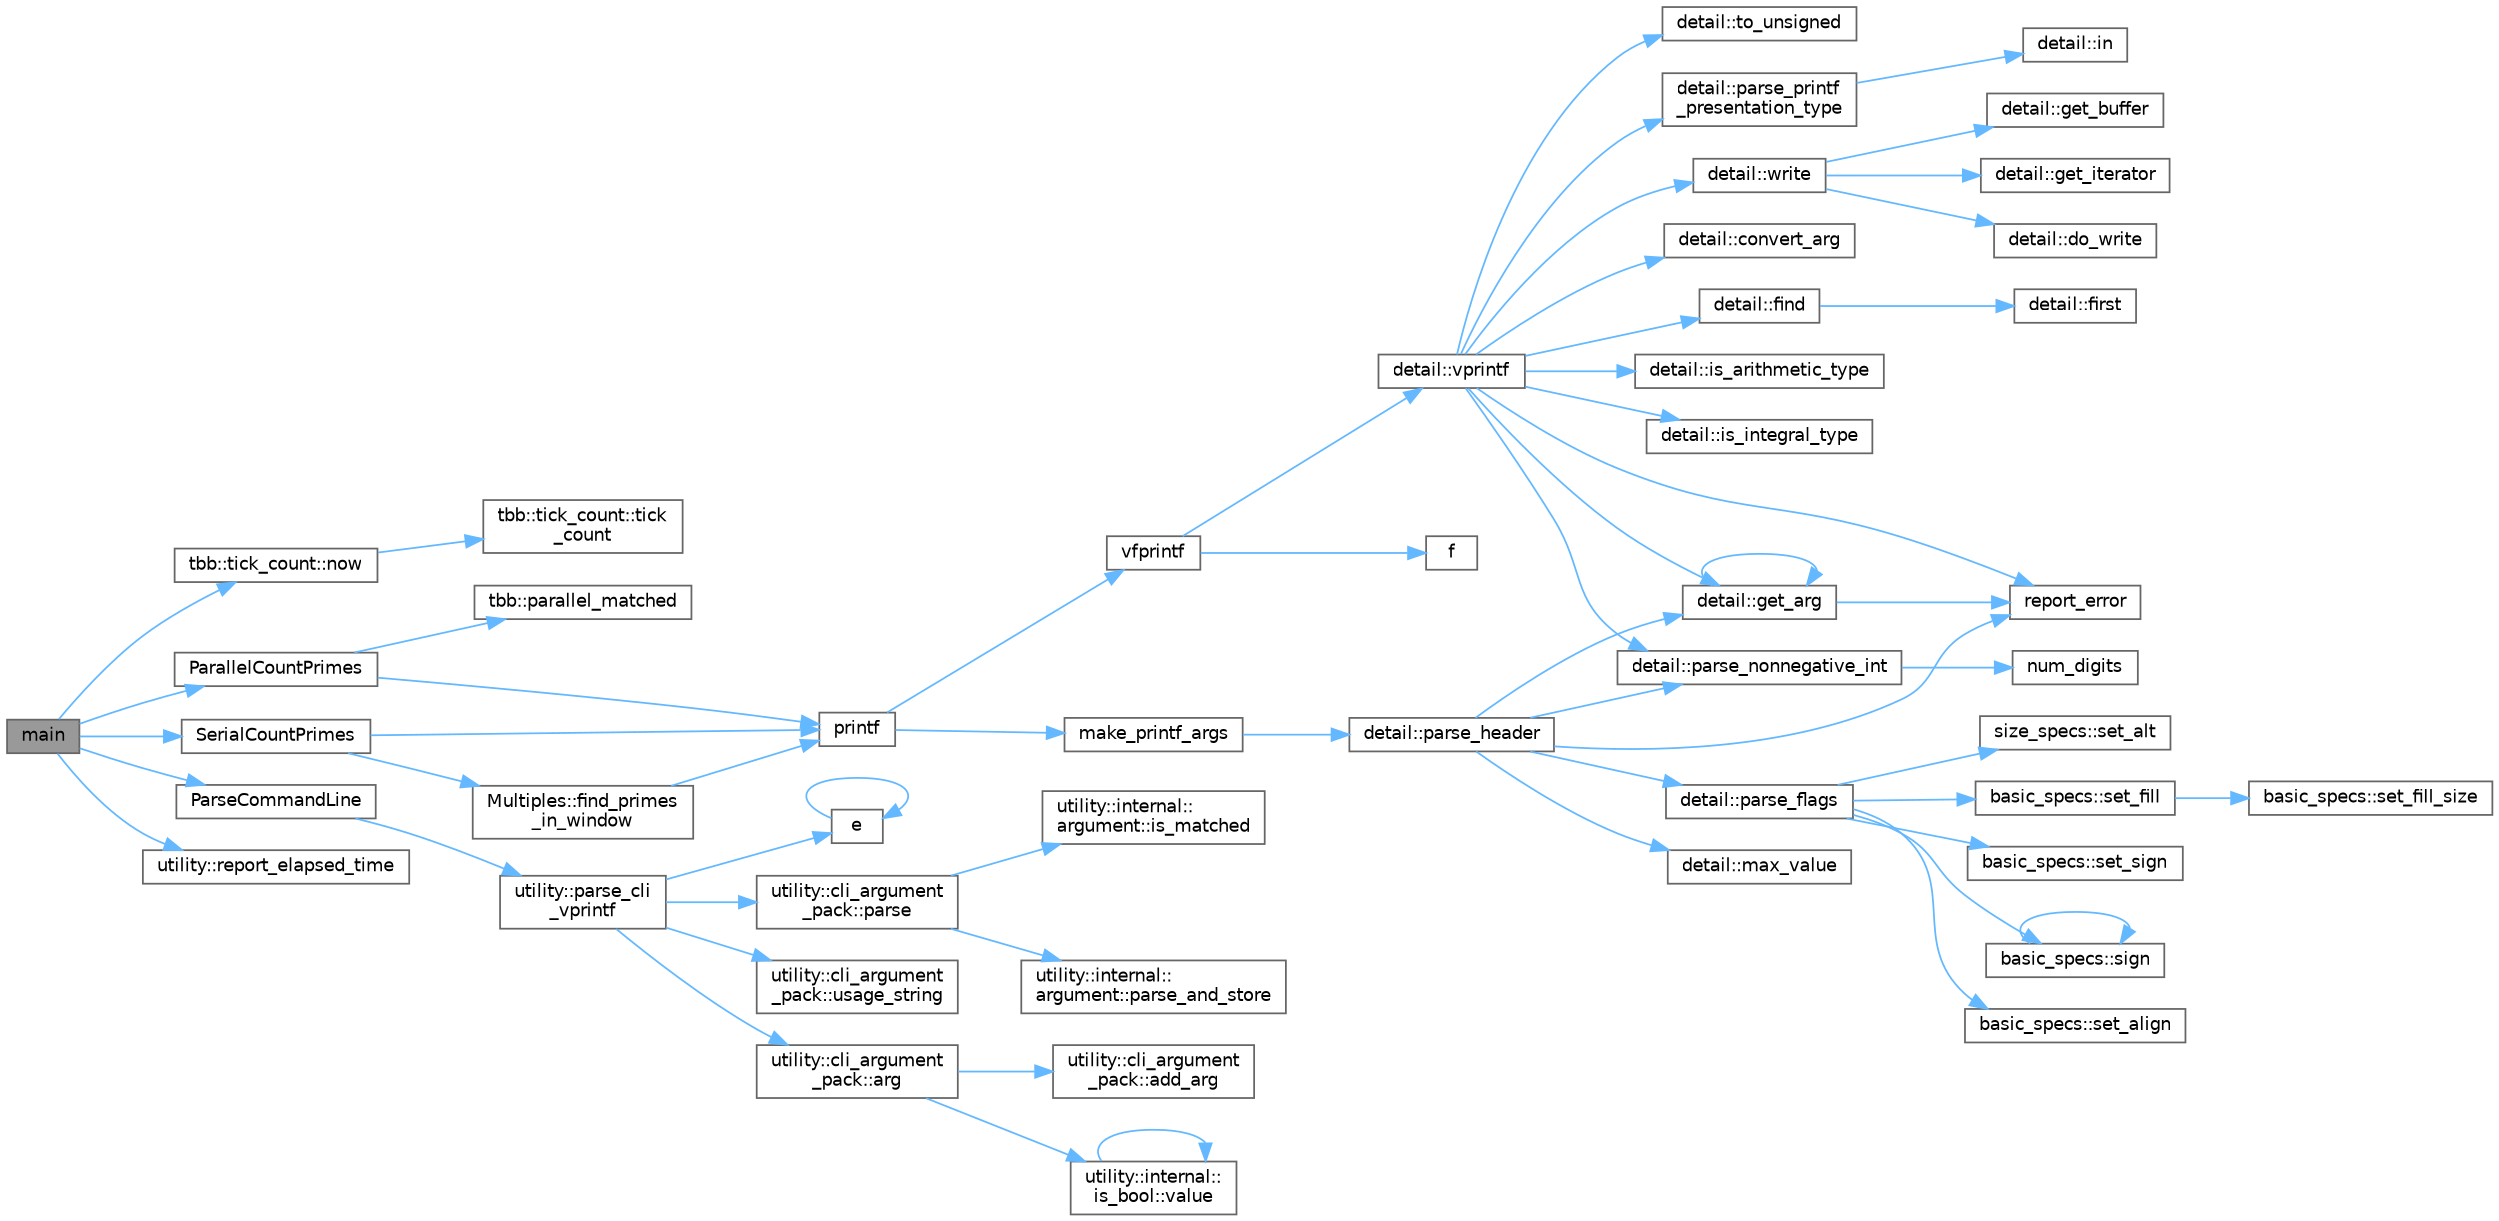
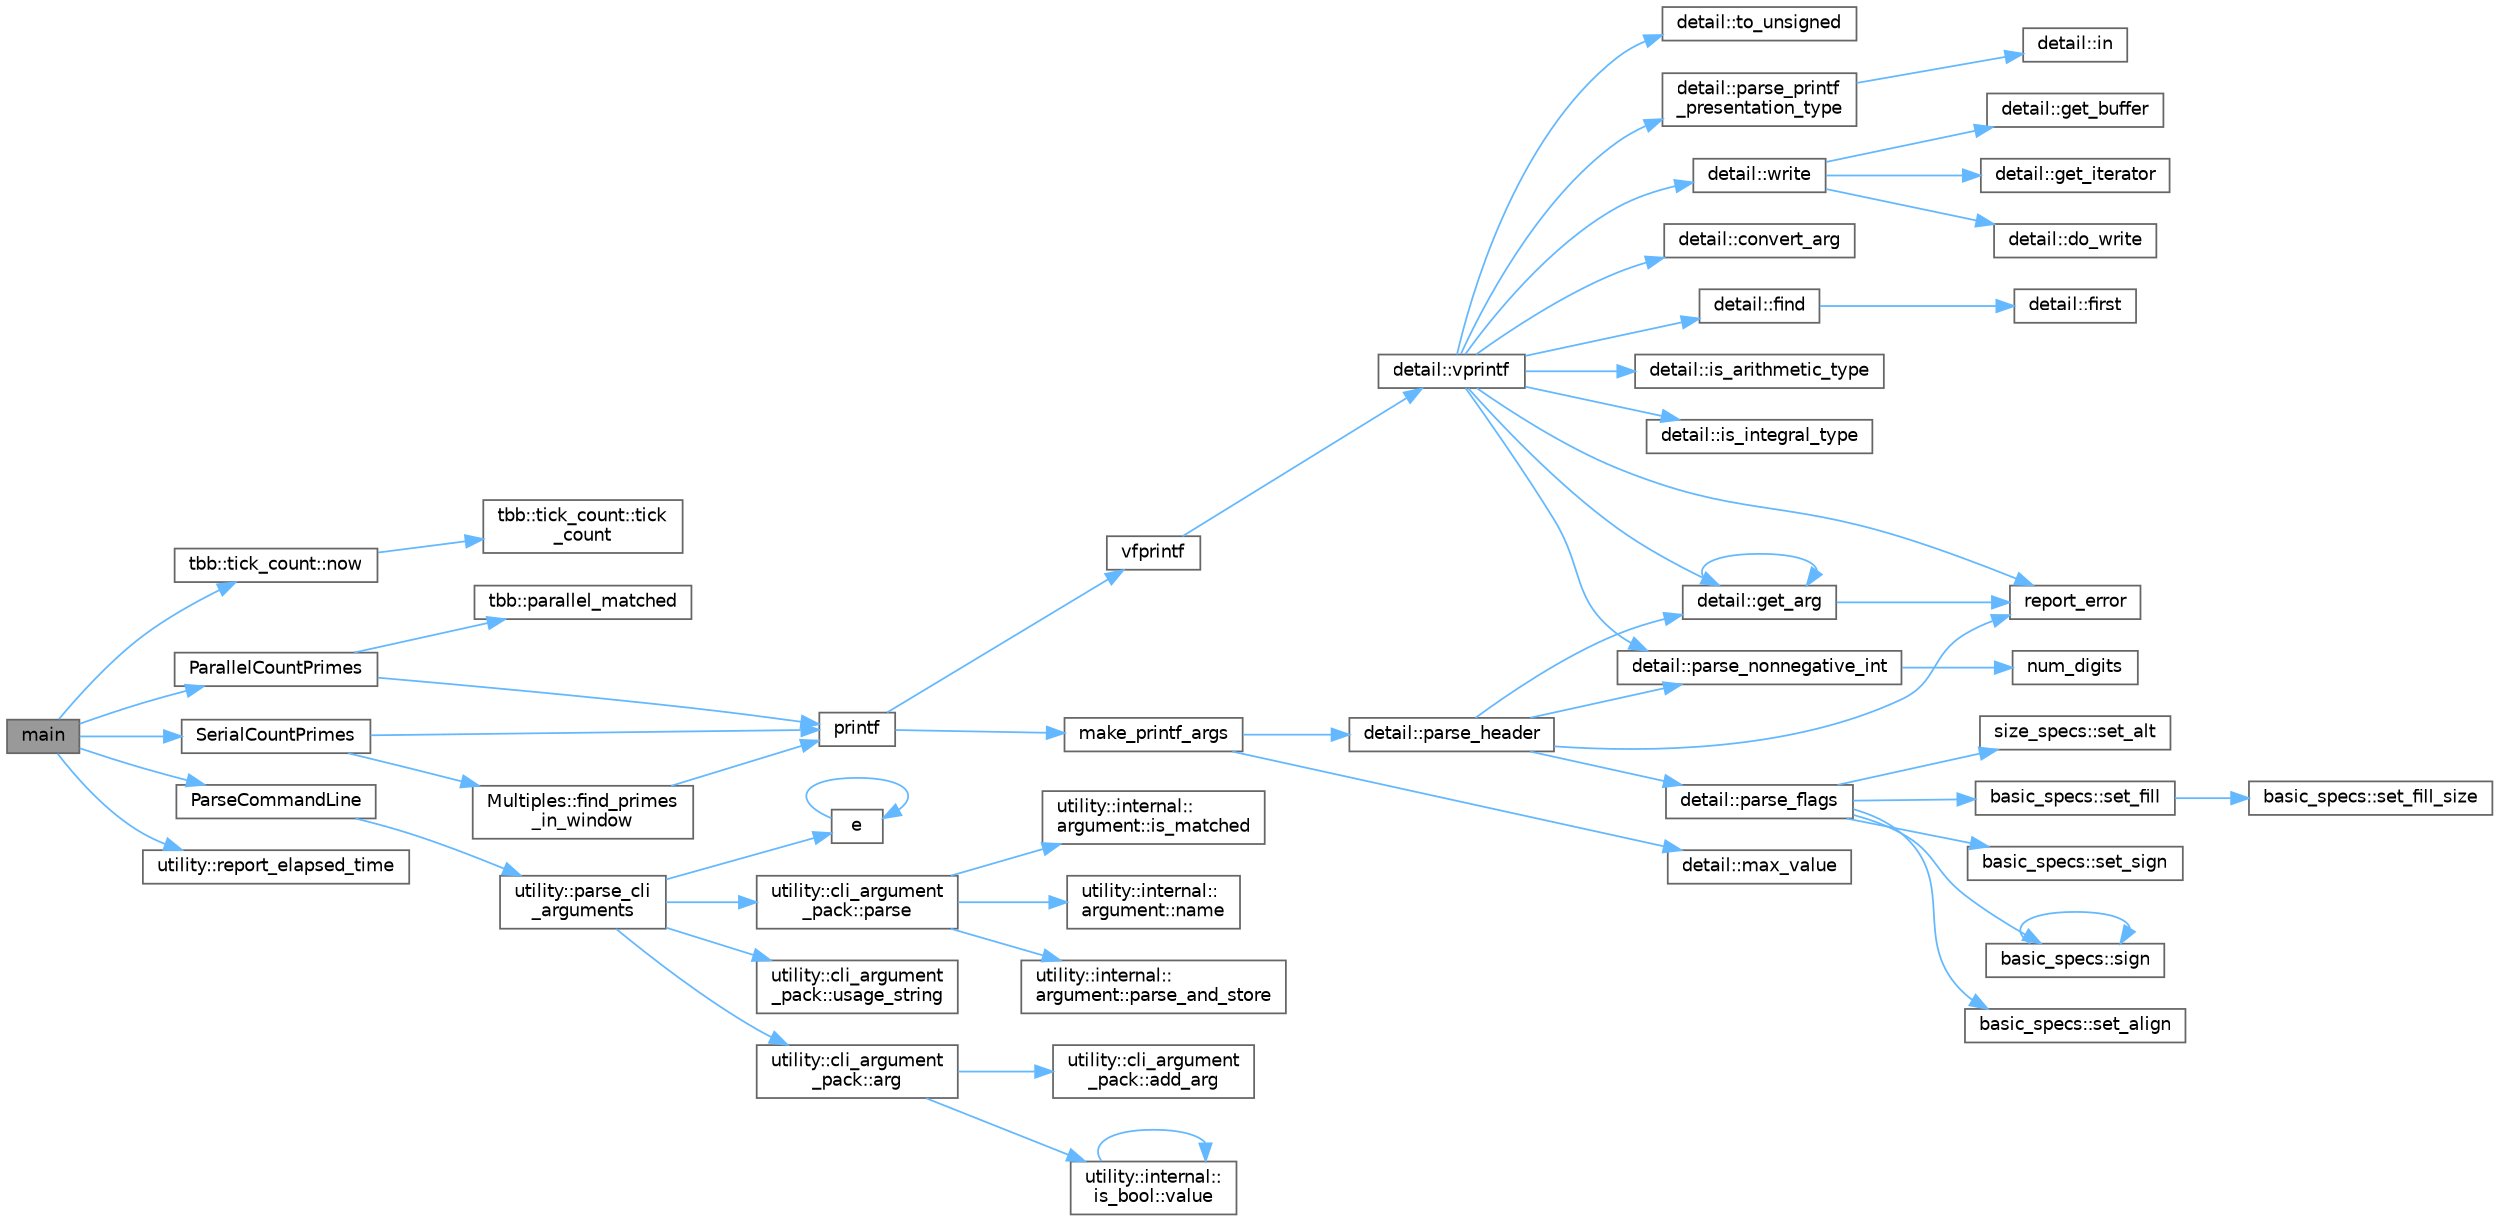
node "f": removed
edge "detail::parse_header" -> "detail::max_value": now "make_printf_args" -> "detail::max_value"
node "utility::parse_cli _vprintf": label "utility::parse_cli _vprintf" -> "utility::parse_cli _arguments"
node "utility::internal:: argument::name": added
